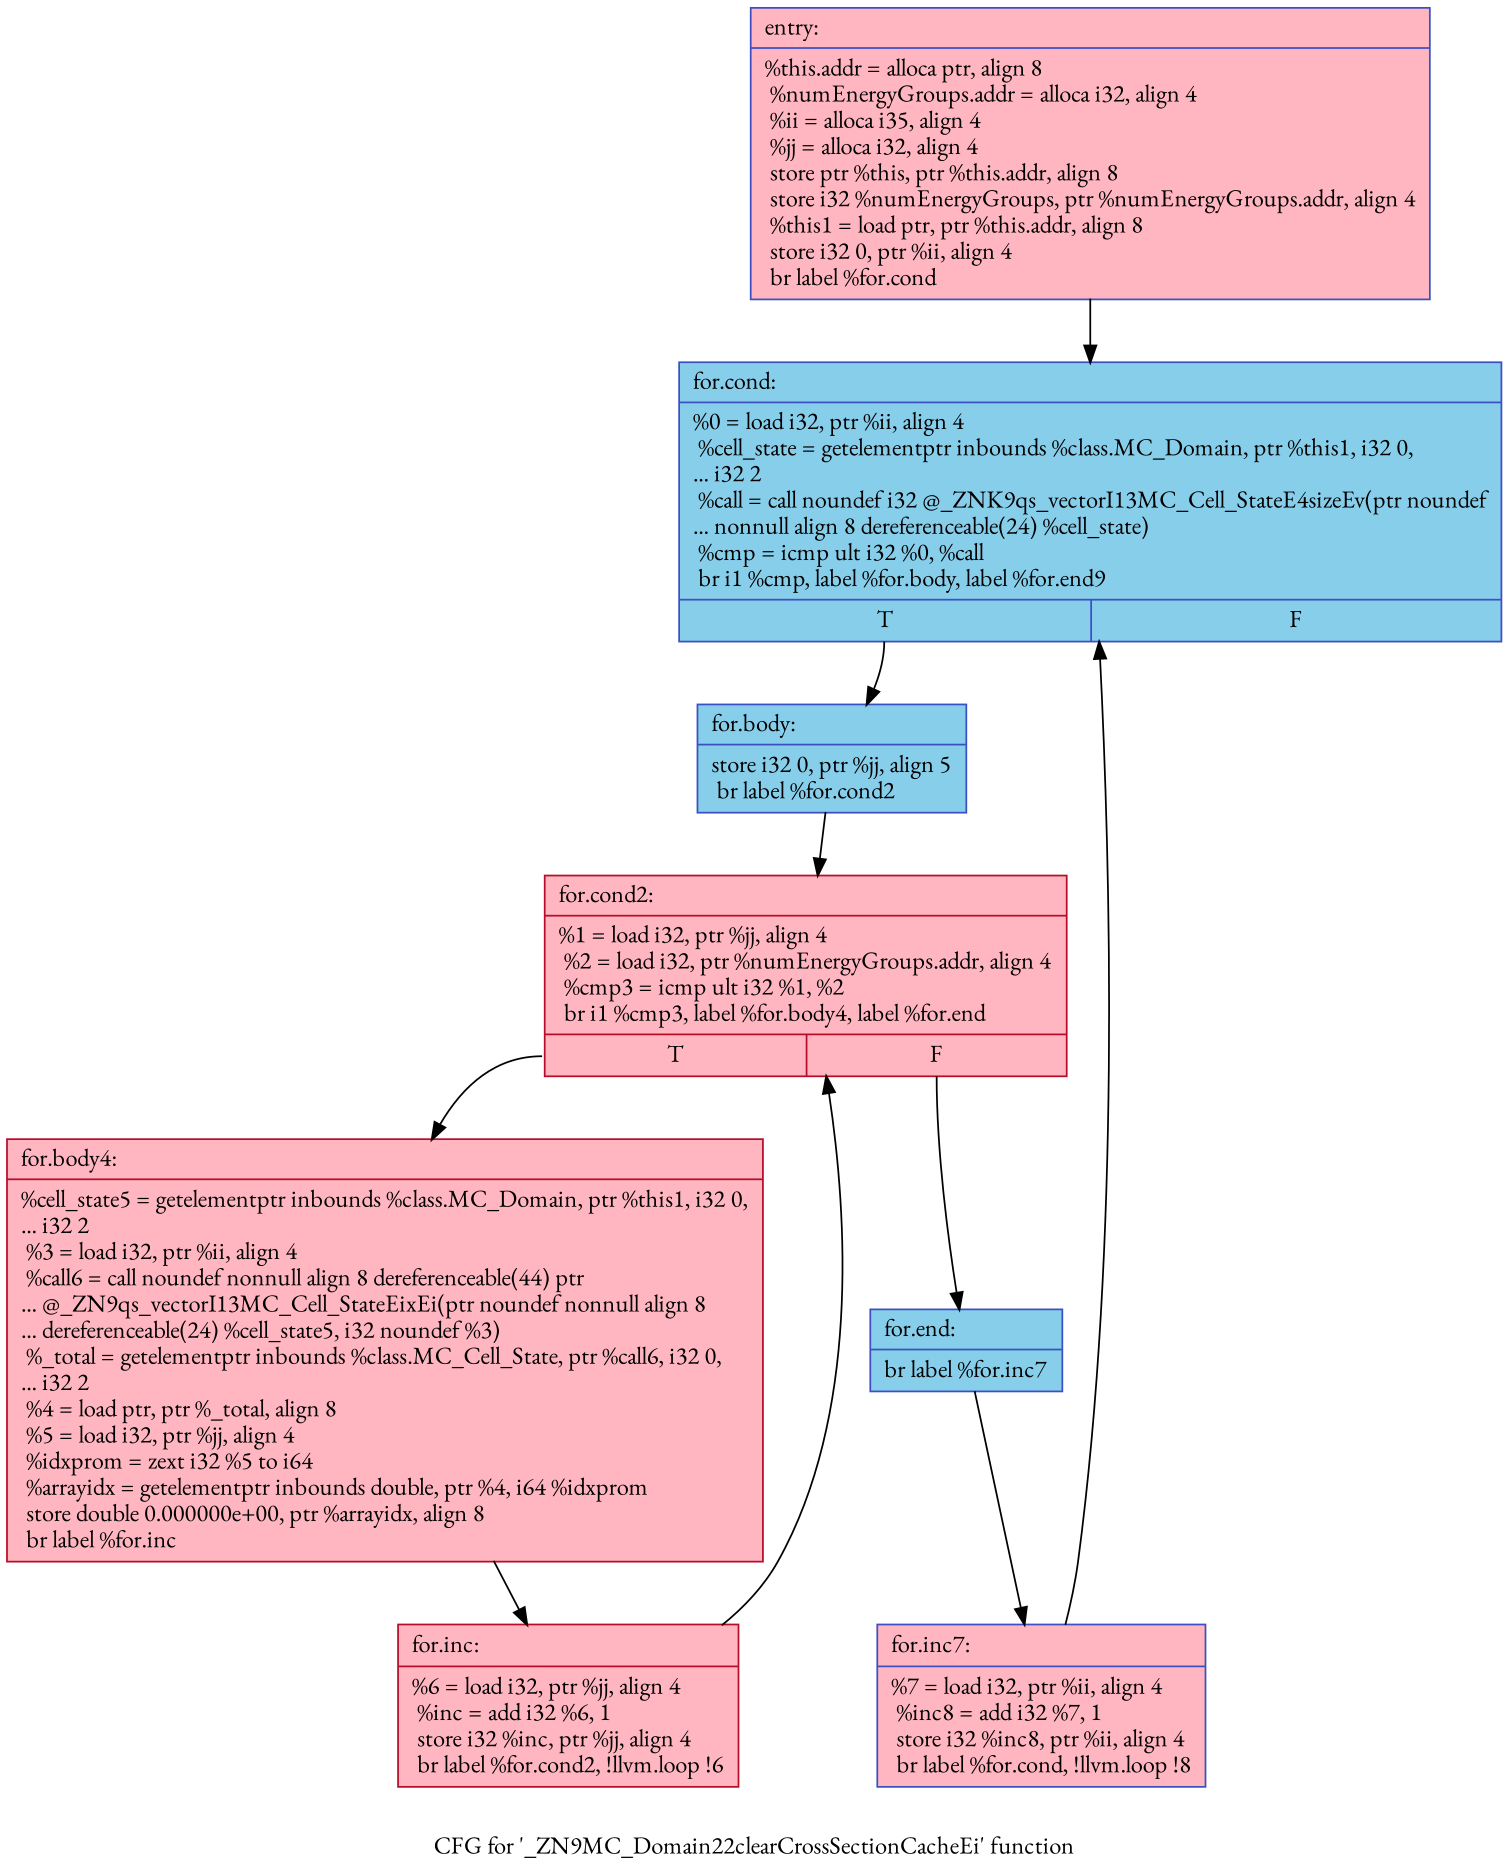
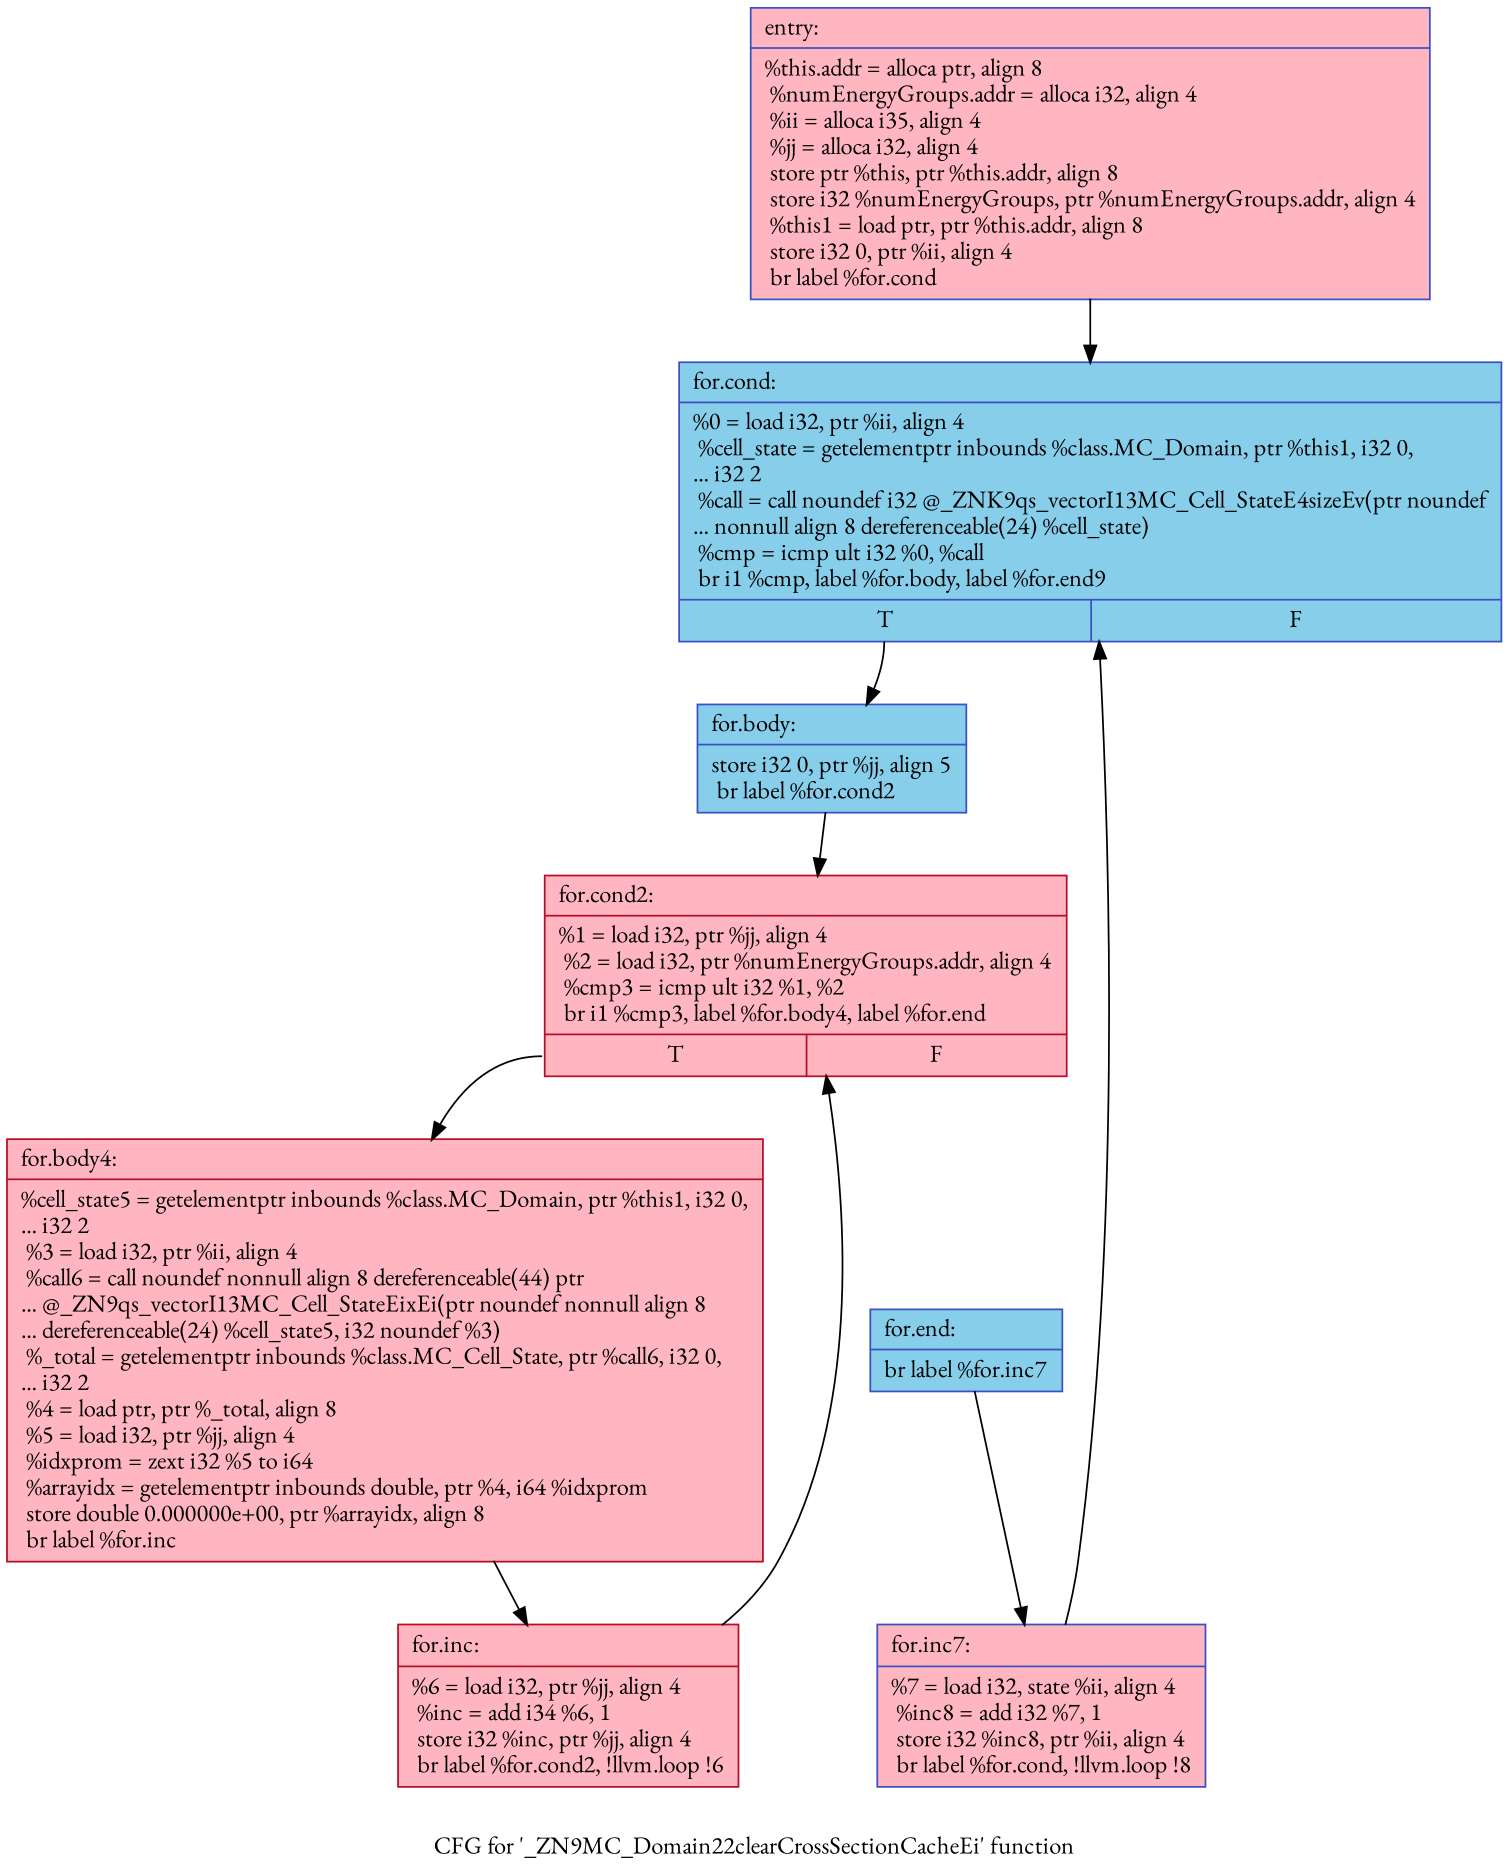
edge "for.cond2:" -> "for.end:": removed
node "for.inc7:": text "%7 = load i32, ptr %ii, align 4" -> "%7 = load i32, state %ii, align 4"
node "for.inc:": text "%inc = add i32 %6, 1" -> "%inc = add i34 %6, 1"
